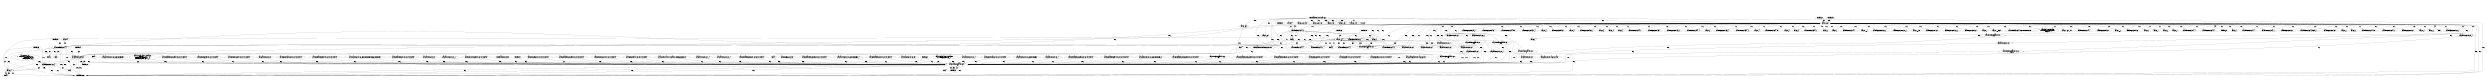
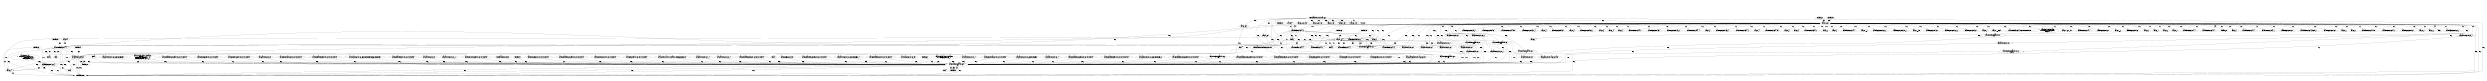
node "(Literal,4)": removed
